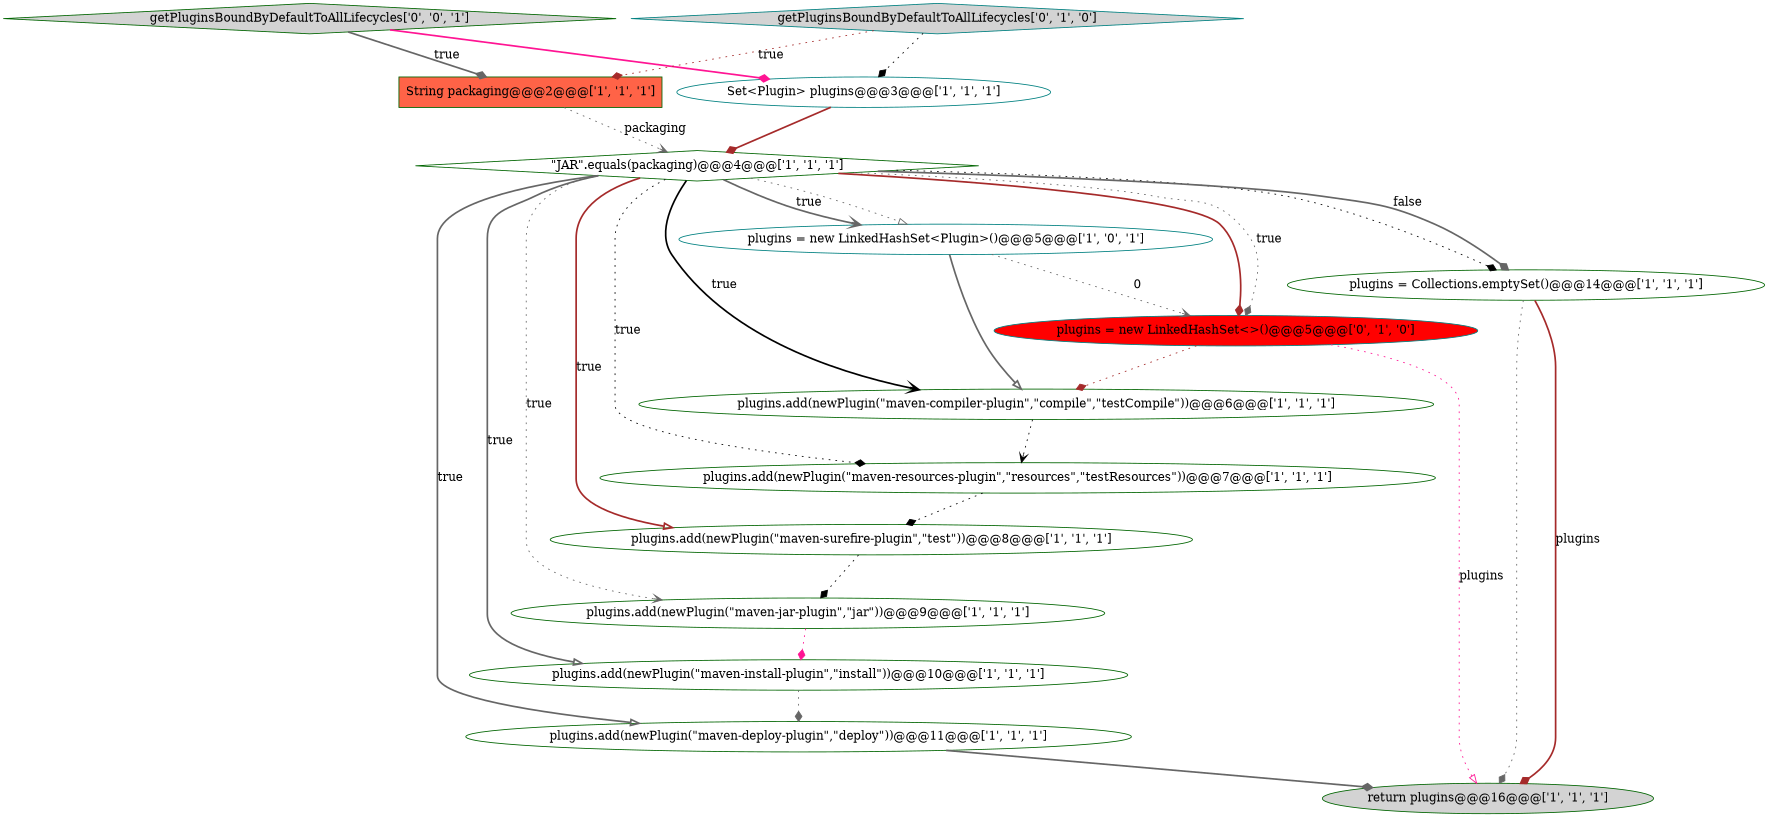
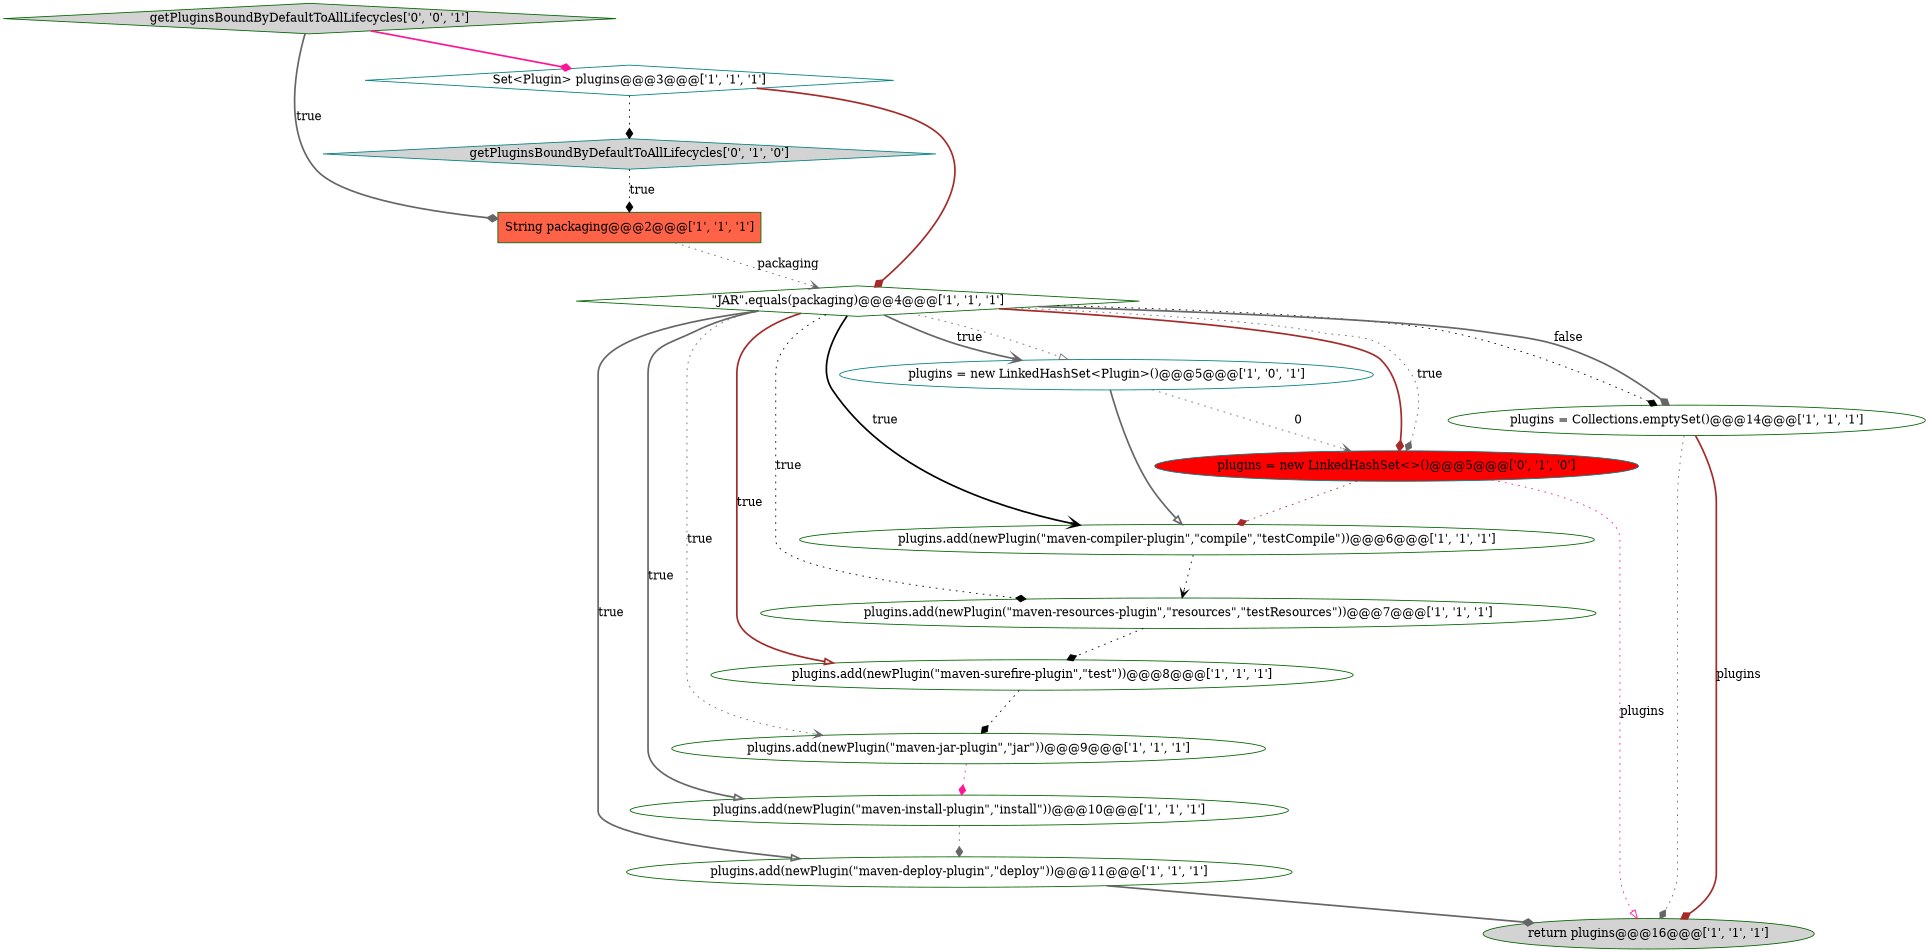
edge "getPluginsBoundByDefaultToAllLifecycles['0', '1', '0']" -> "Set<Plugin> plugins@@@3@@@['1', '1', '1']": reversed
edge "getPluginsBoundByDefaultToAllLifecycles['0', '1', '0']" -> "String packaging@@@2@@@['1', '1', '1']": color brown -> black
node "Set<Plugin> plugins@@@3@@@['1', '1', '1']": shape ellipse -> diamond
